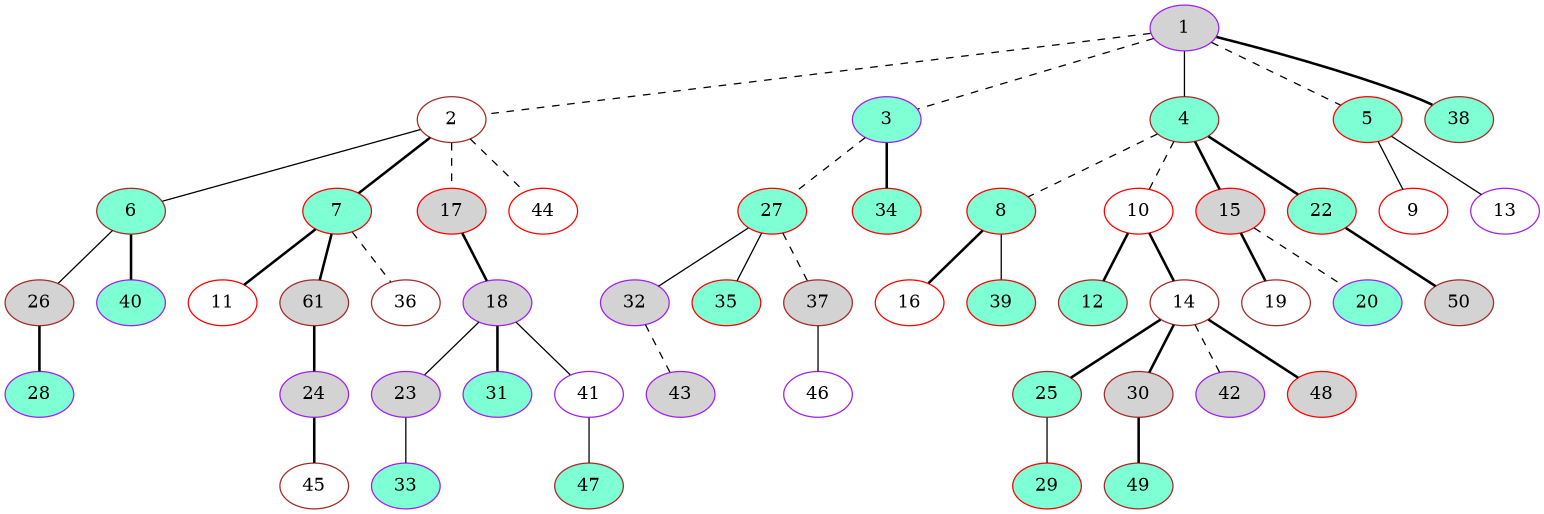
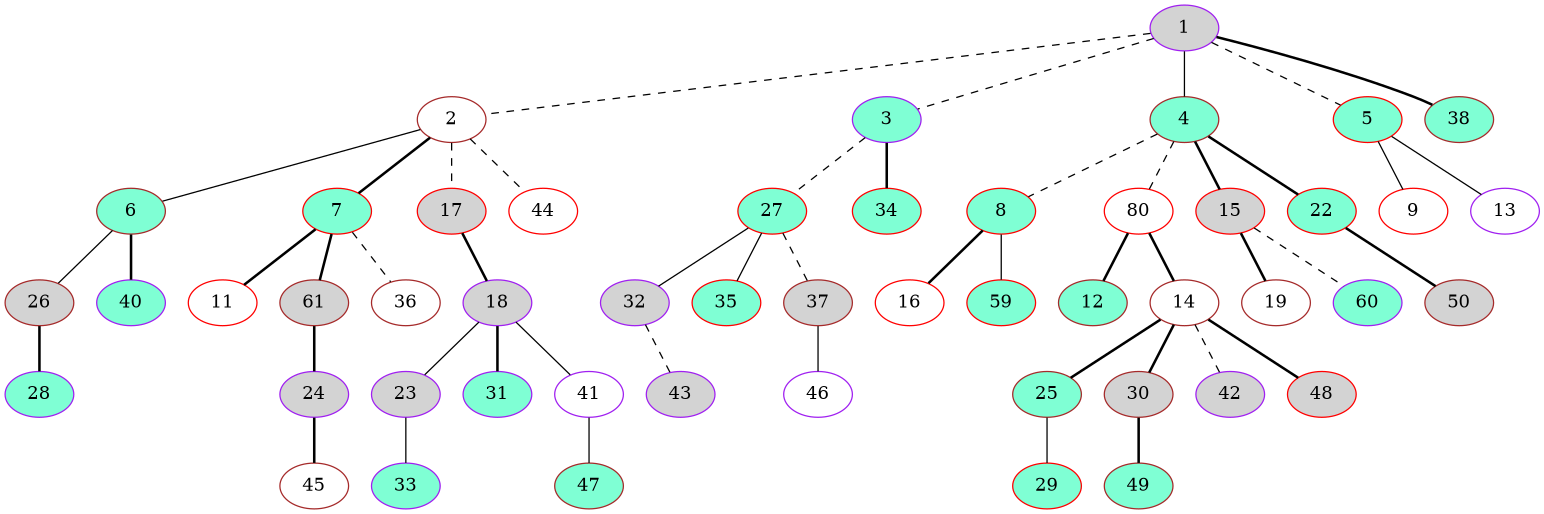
node "10": label "10" -> "80"
node "39": label "39" -> "59"
node "20": label "20" -> "60"
